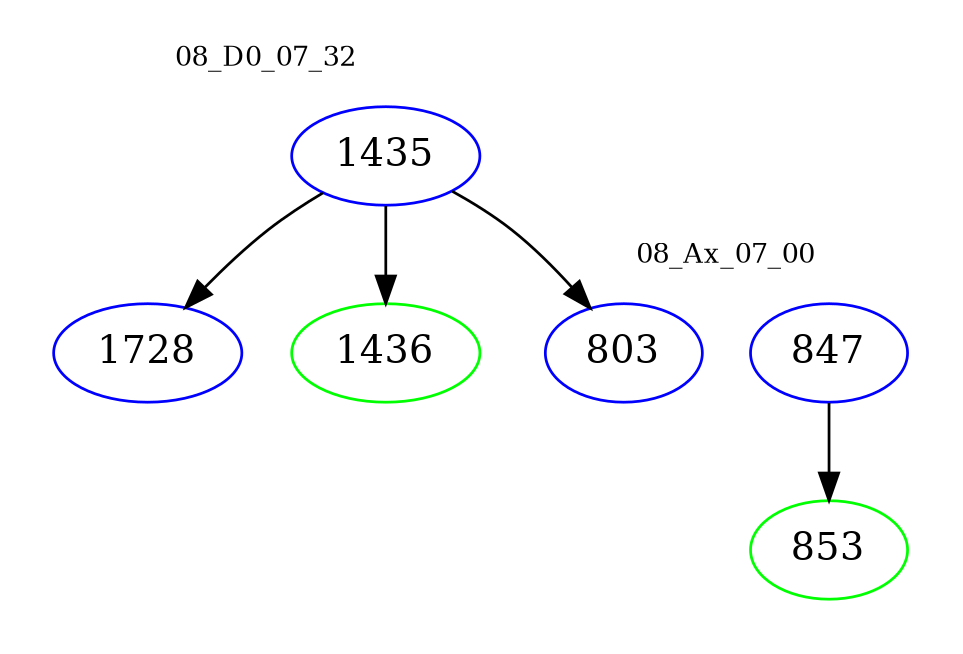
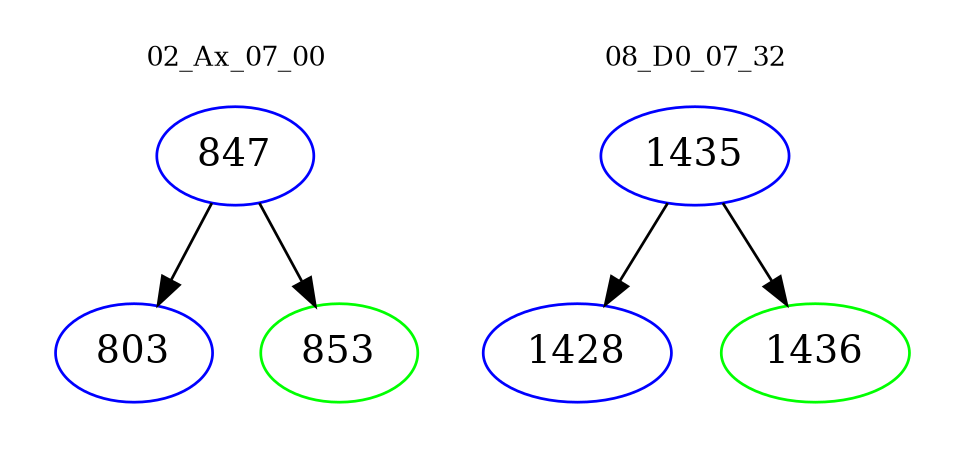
edge "1435" -> "803": now "847" -> "803"
cluster "08_Ax_07_00": label "08_Ax_07_00" -> "02_Ax_07_00"
node "1728": label "1728" -> "1428"
